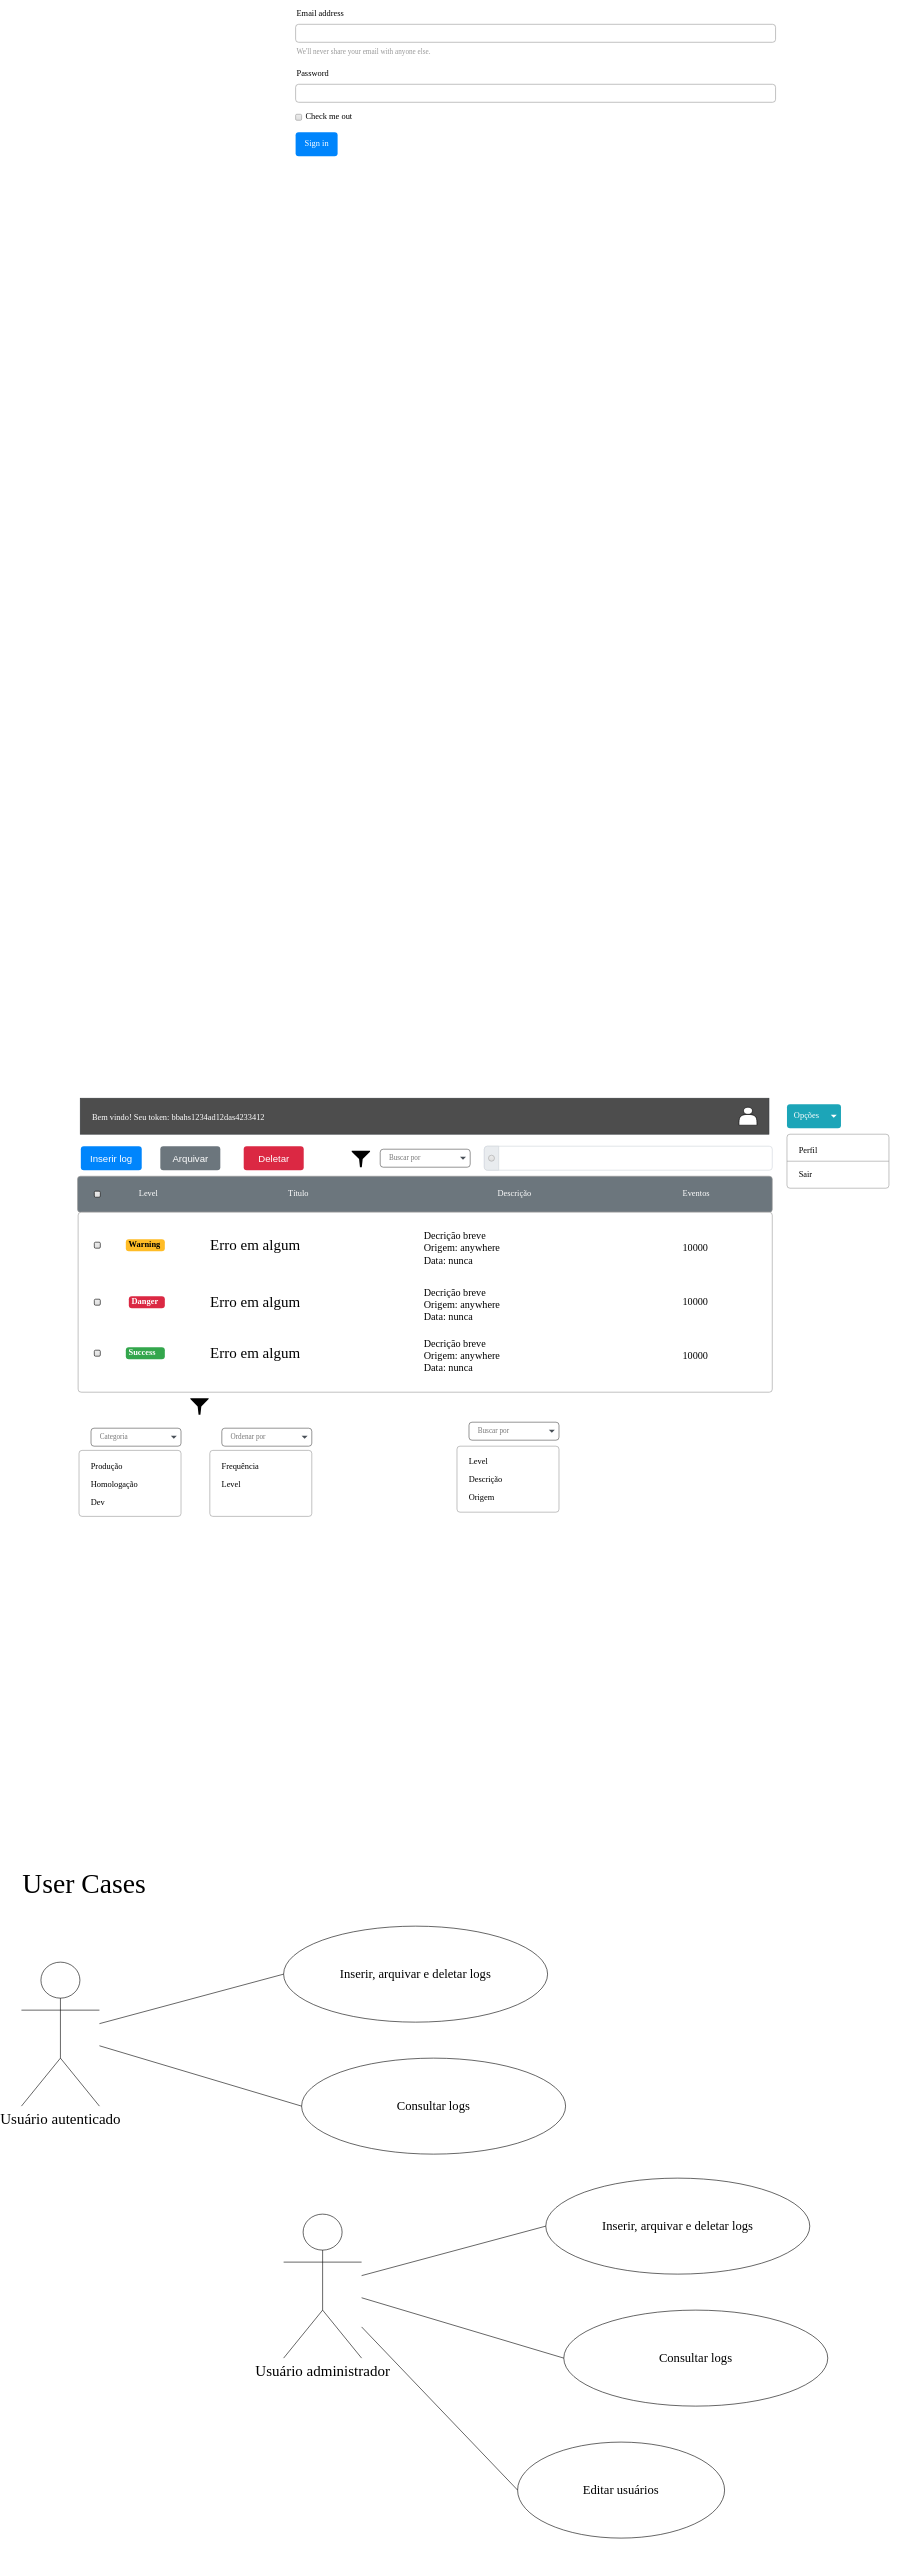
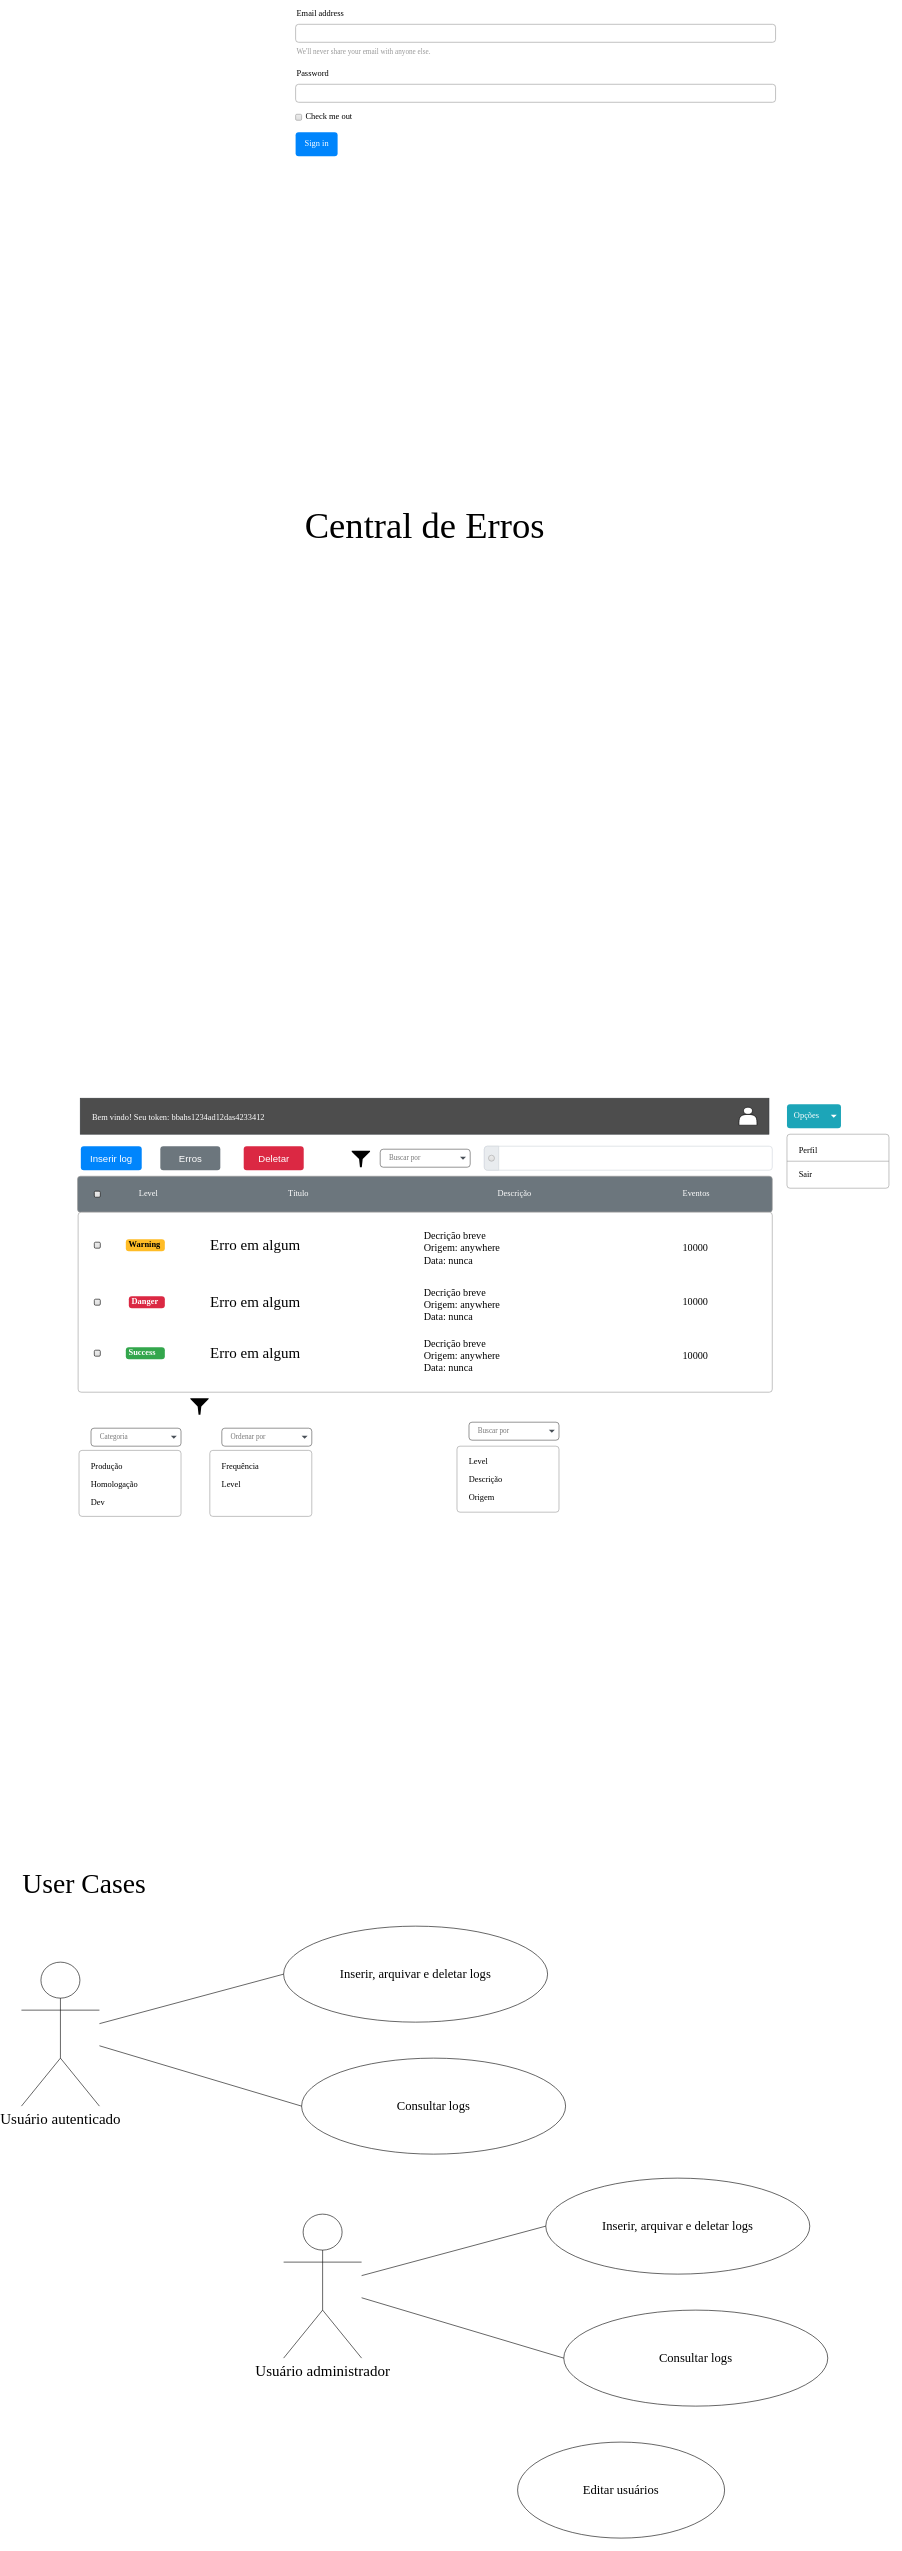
node "Central de Erros": added
node "Arquivar": label "Arquivar" -> "Erros"
edge "Usuário administrador" -- "Editar usuários": removed
